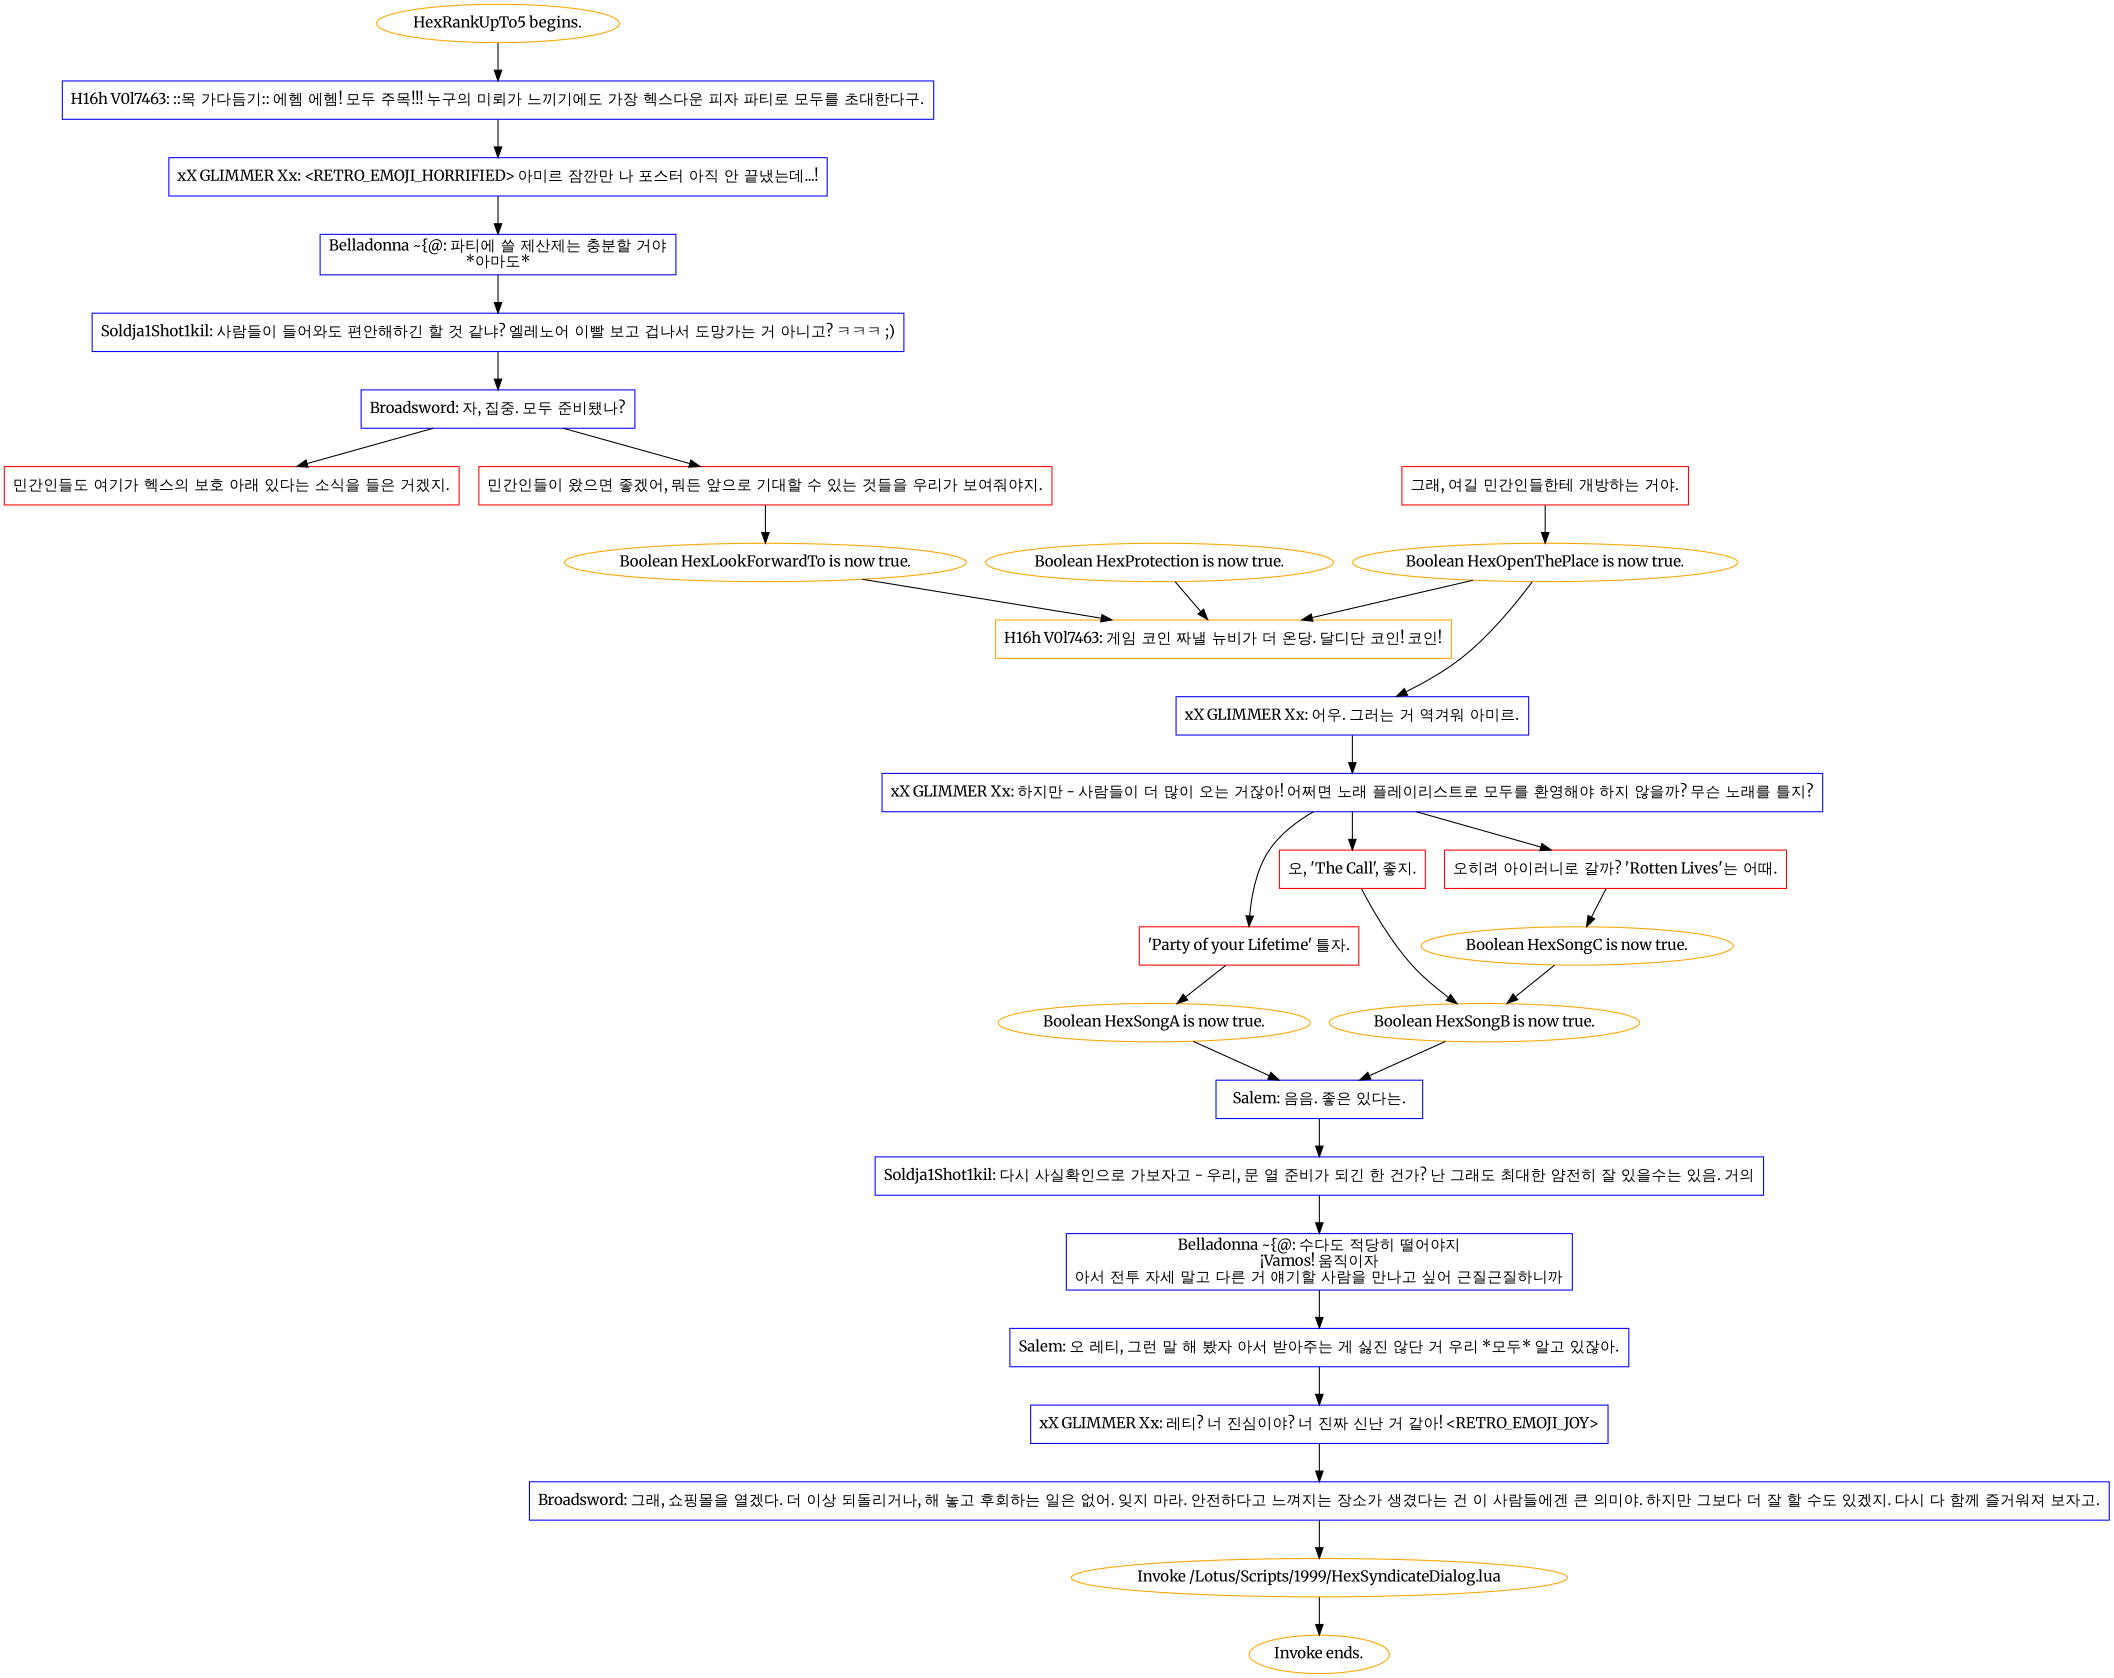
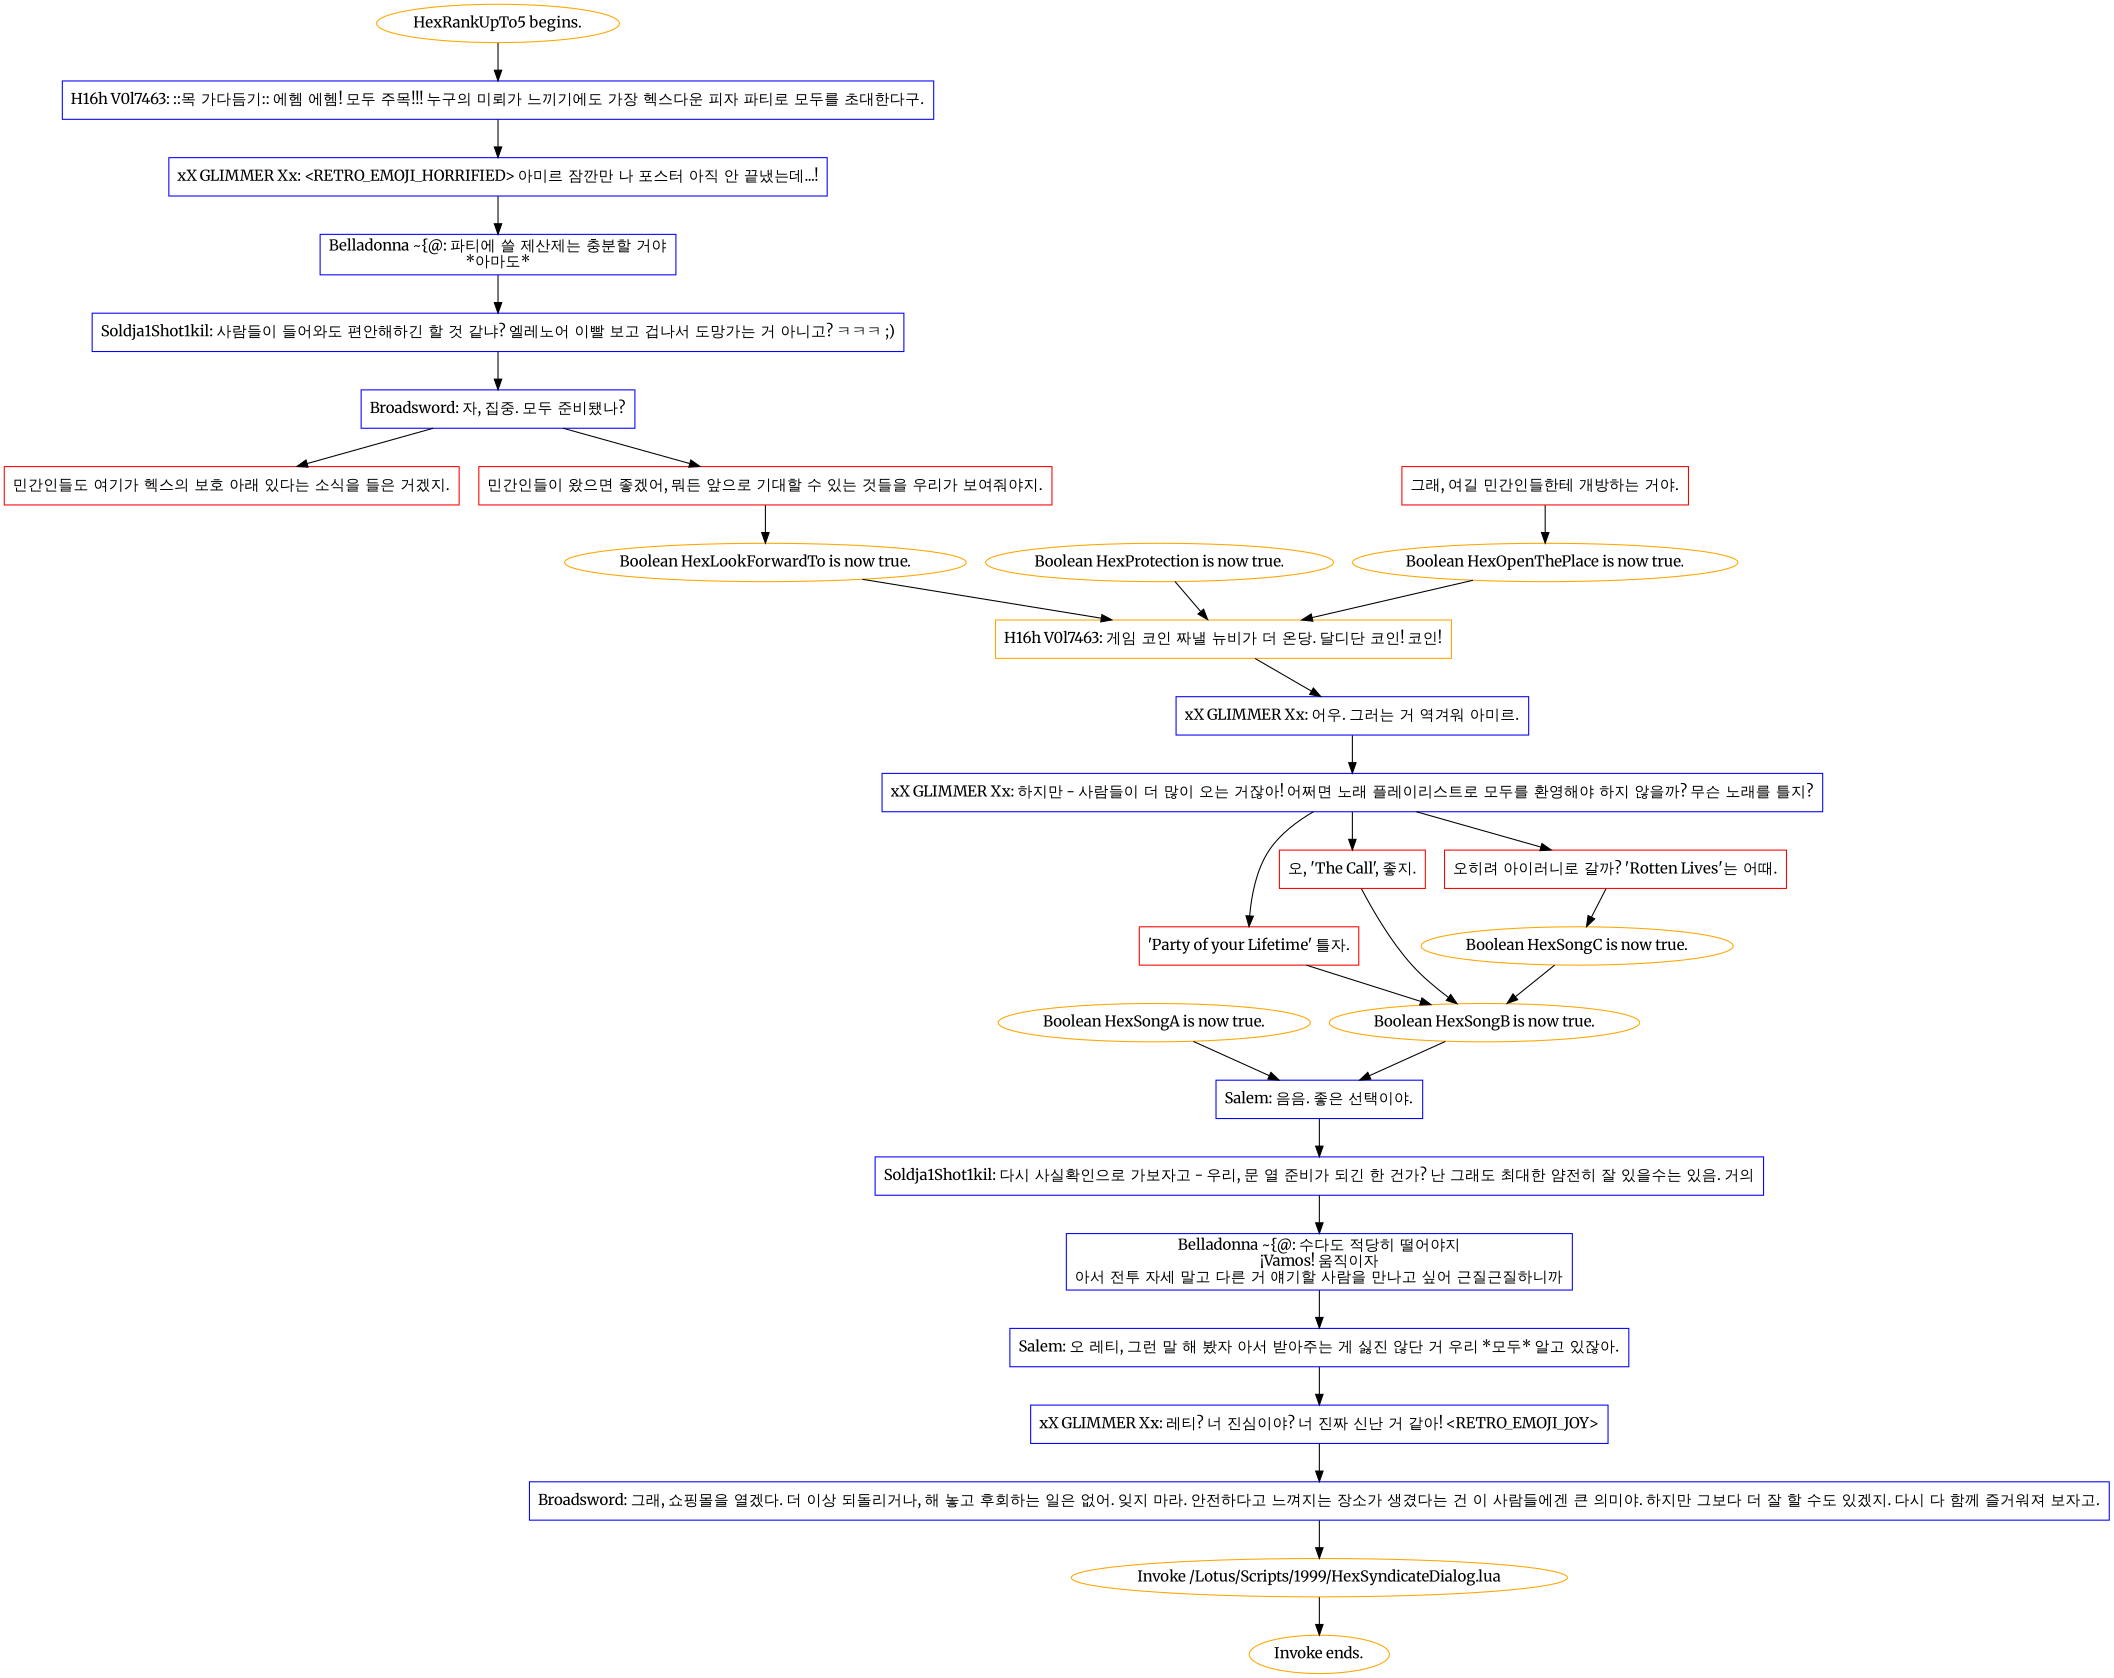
edge "Boolean HexOpenThePlace is now true." -> "xX GLIMMER Xx: 어우. 그러는 거 역겨워 아미르.": now "H16h V0l7463: 게임 코인 짜낼 뉴비가 더 온당. 달디단 코인! 코인!" -> "xX GLIMMER Xx: 어우. 그러는 거 역겨워 아미르."
edge "'Party of your Lifetime' 틀자." -> "Boolean HexSongA is now true.": now "'Party of your Lifetime' 틀자." -> "Boolean HexSongB is now true."
node "Salem: 음음. 좋은 있다는.": label "Salem: 음음. 좋은 있다는." -> "Salem: 음음. 좋은 선택이야."
